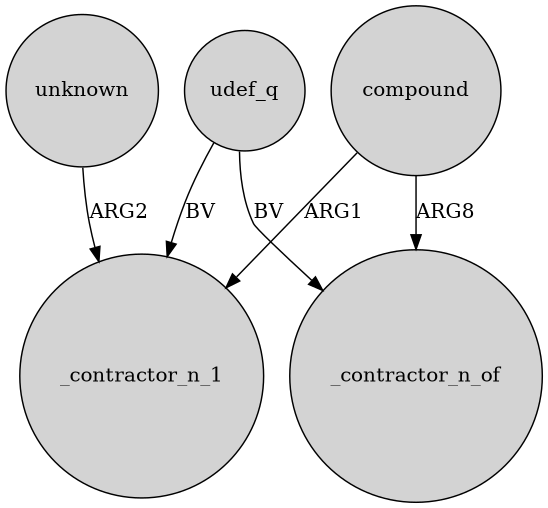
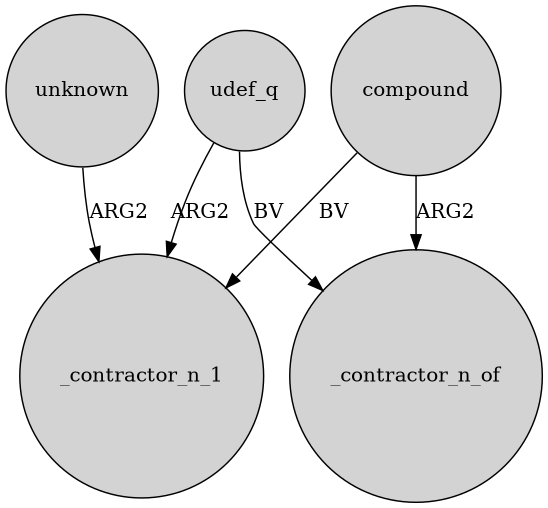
edge "udef_q" -> "_contractor_n_1": label "BV" -> "ARG2"
edge "compound" -> "_contractor_n_1": label "ARG1" -> "BV"
edge "compound" -> "_contractor_n_of": label "ARG8" -> "ARG2"
